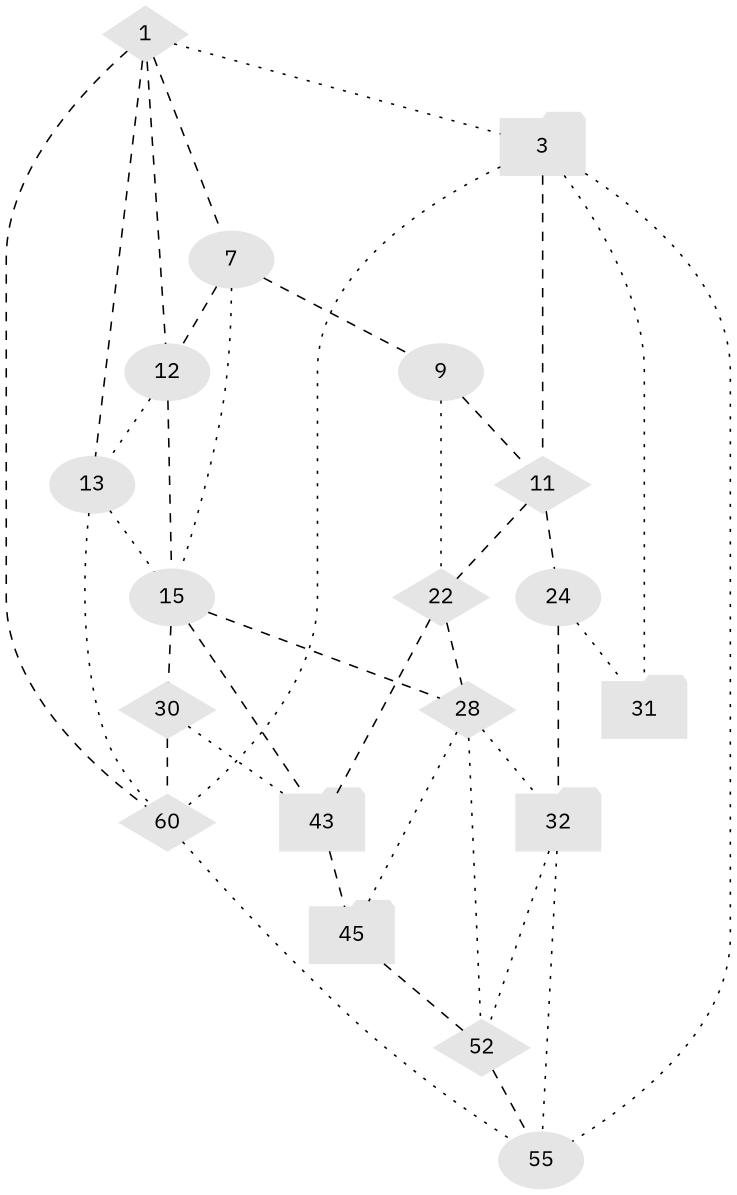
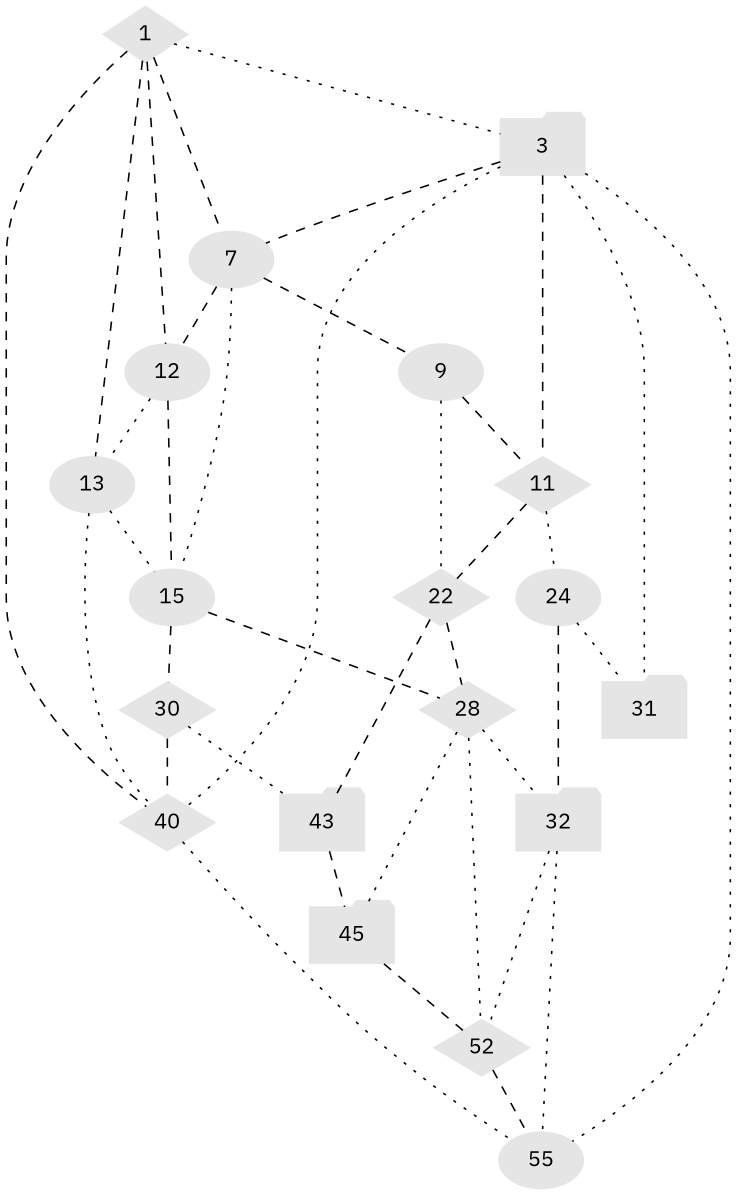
edge "3" -- "7": added
edge "11" -- "24": style dashed -> dotted
edge "15" -- "43": removed
node "60": label "60" -> "40"
